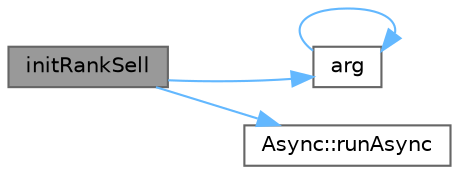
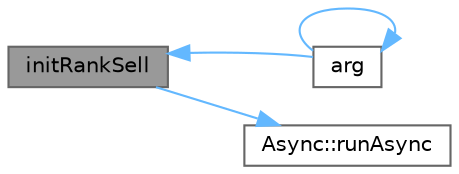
edge "initRankSell" -> "arg": reversed
